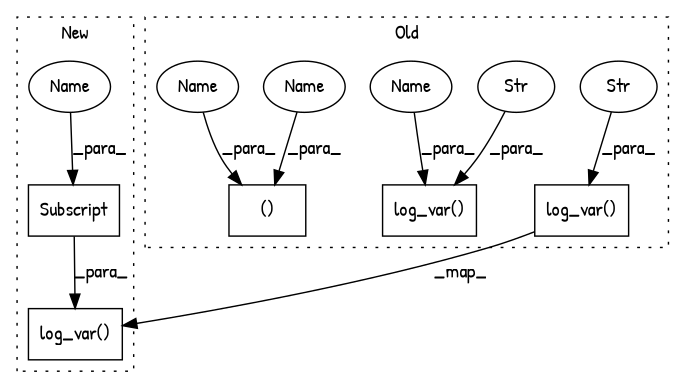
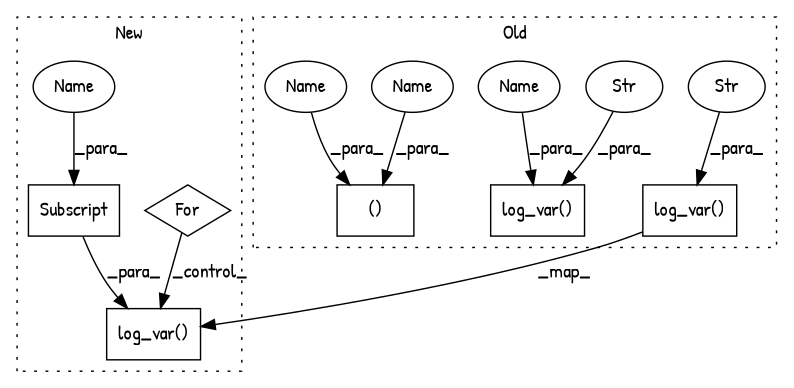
node "For": added
